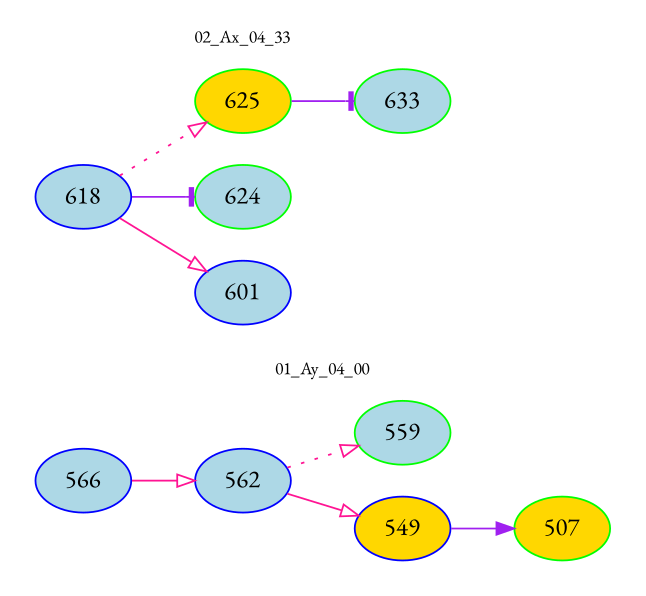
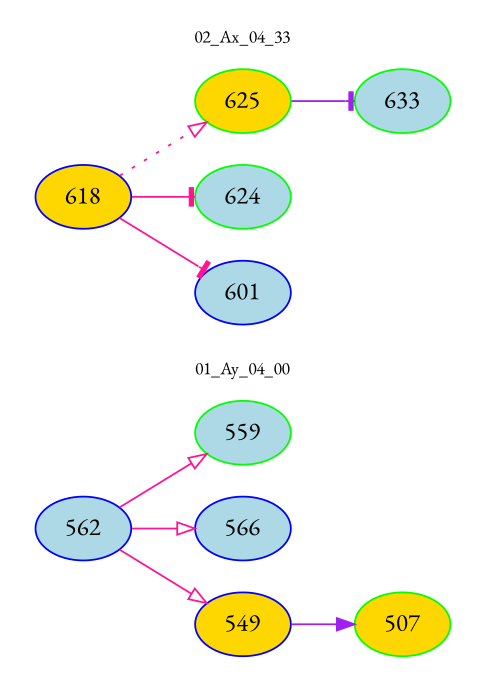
node "618": fillcolor lightblue -> gold
edge "618" -> "624": color purple -> deeppink
edge "618" -> "601": arrowhead onormal -> tee
edge "562" -> "559": style dotted -> solid
edge "566" -> "562": reversed
